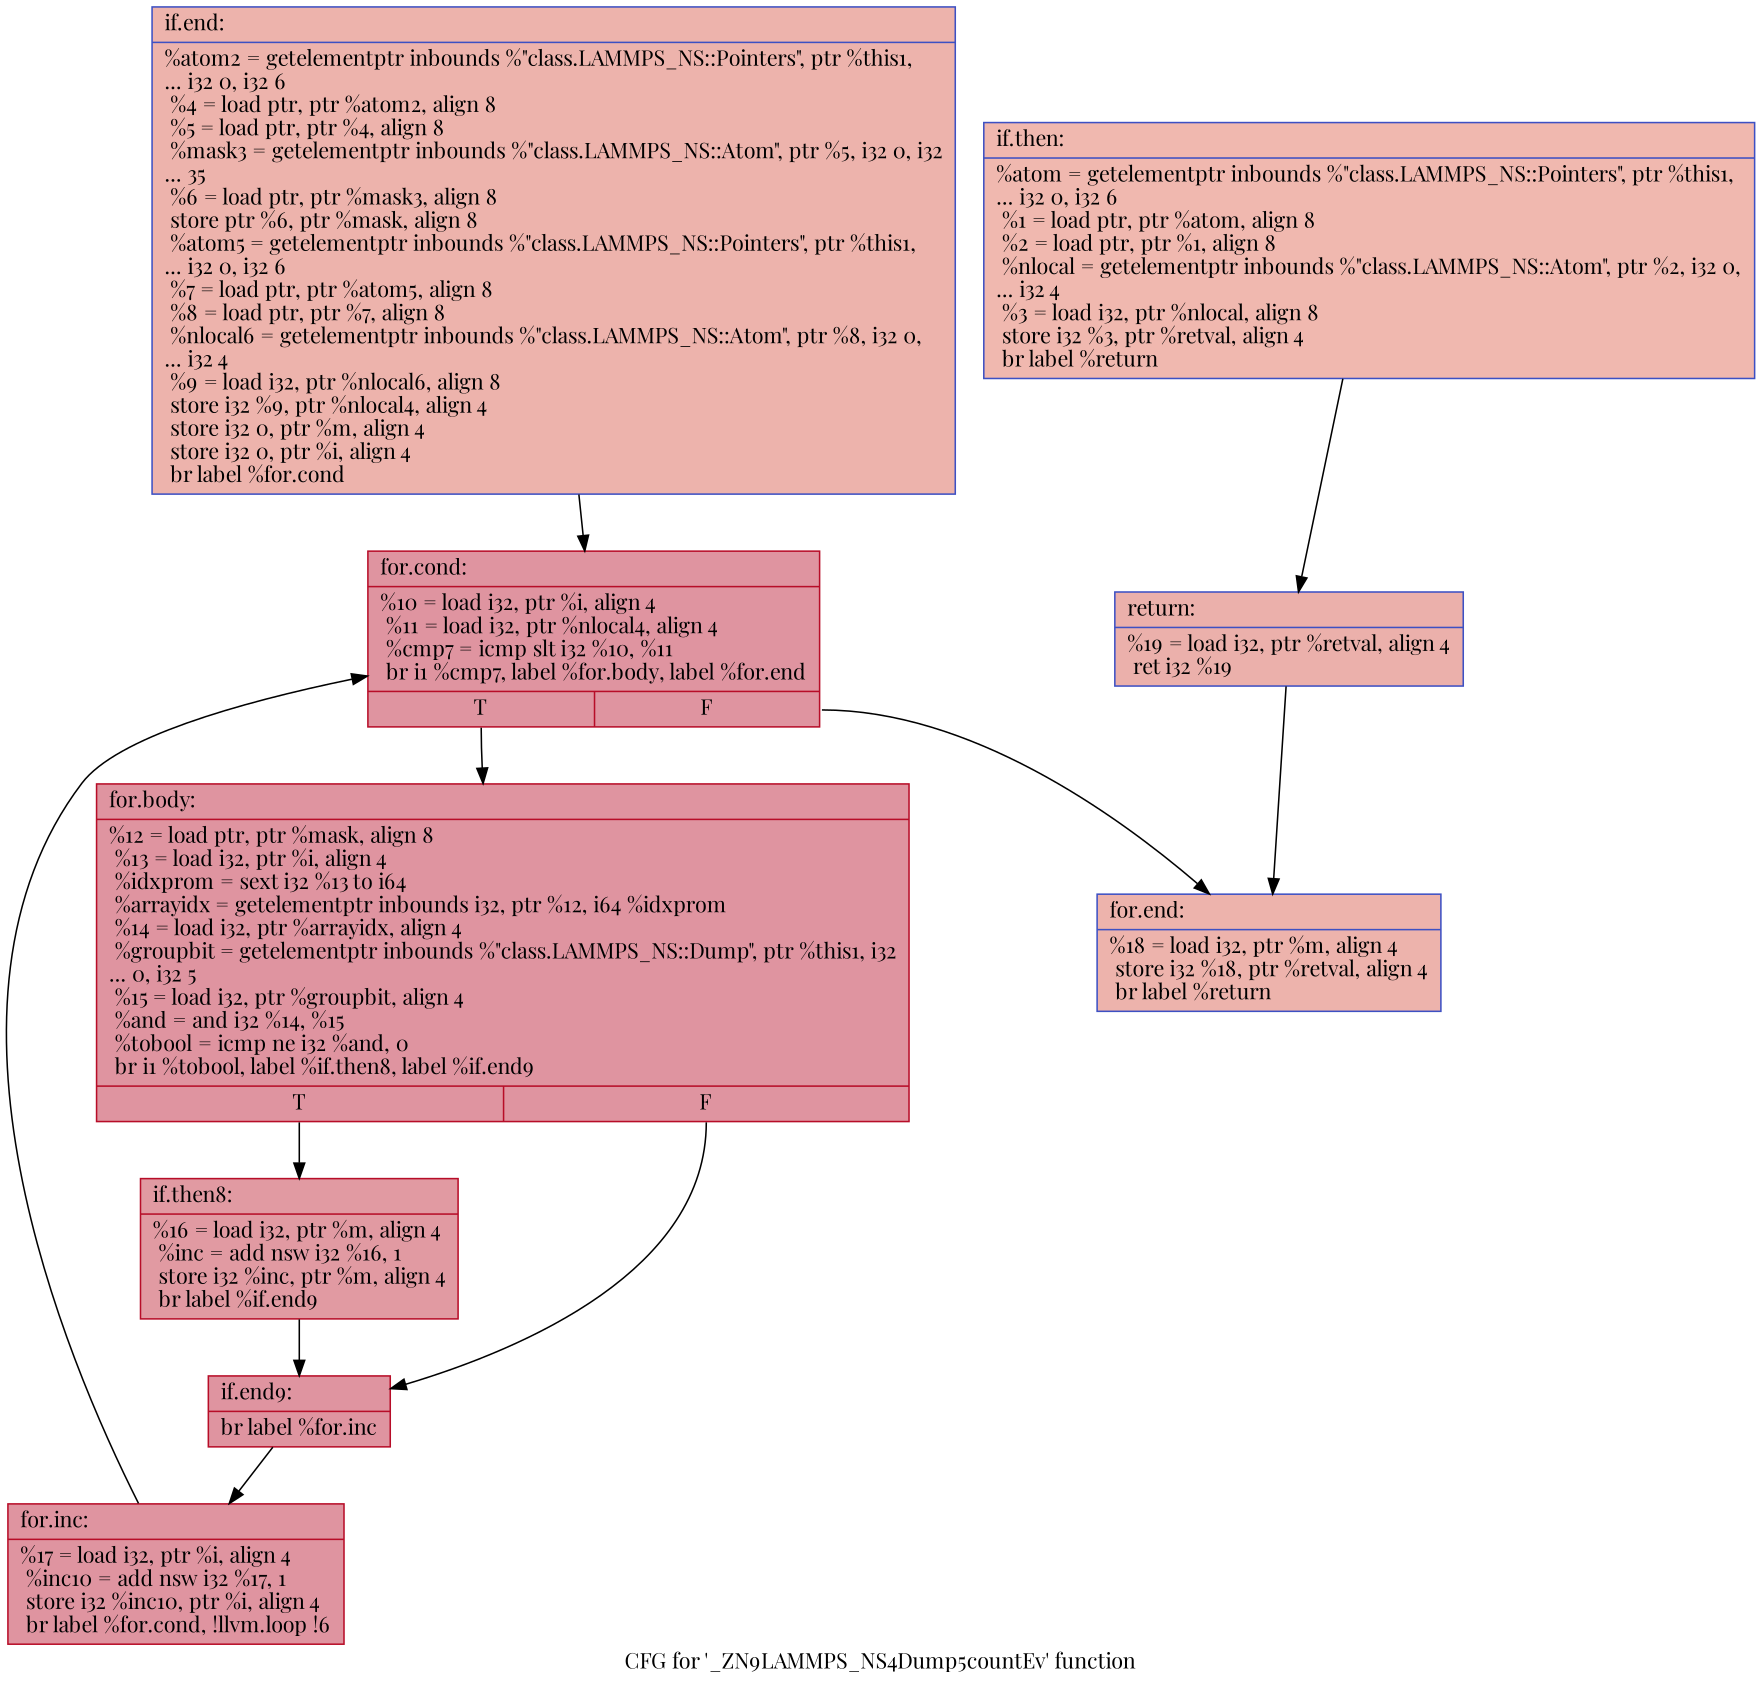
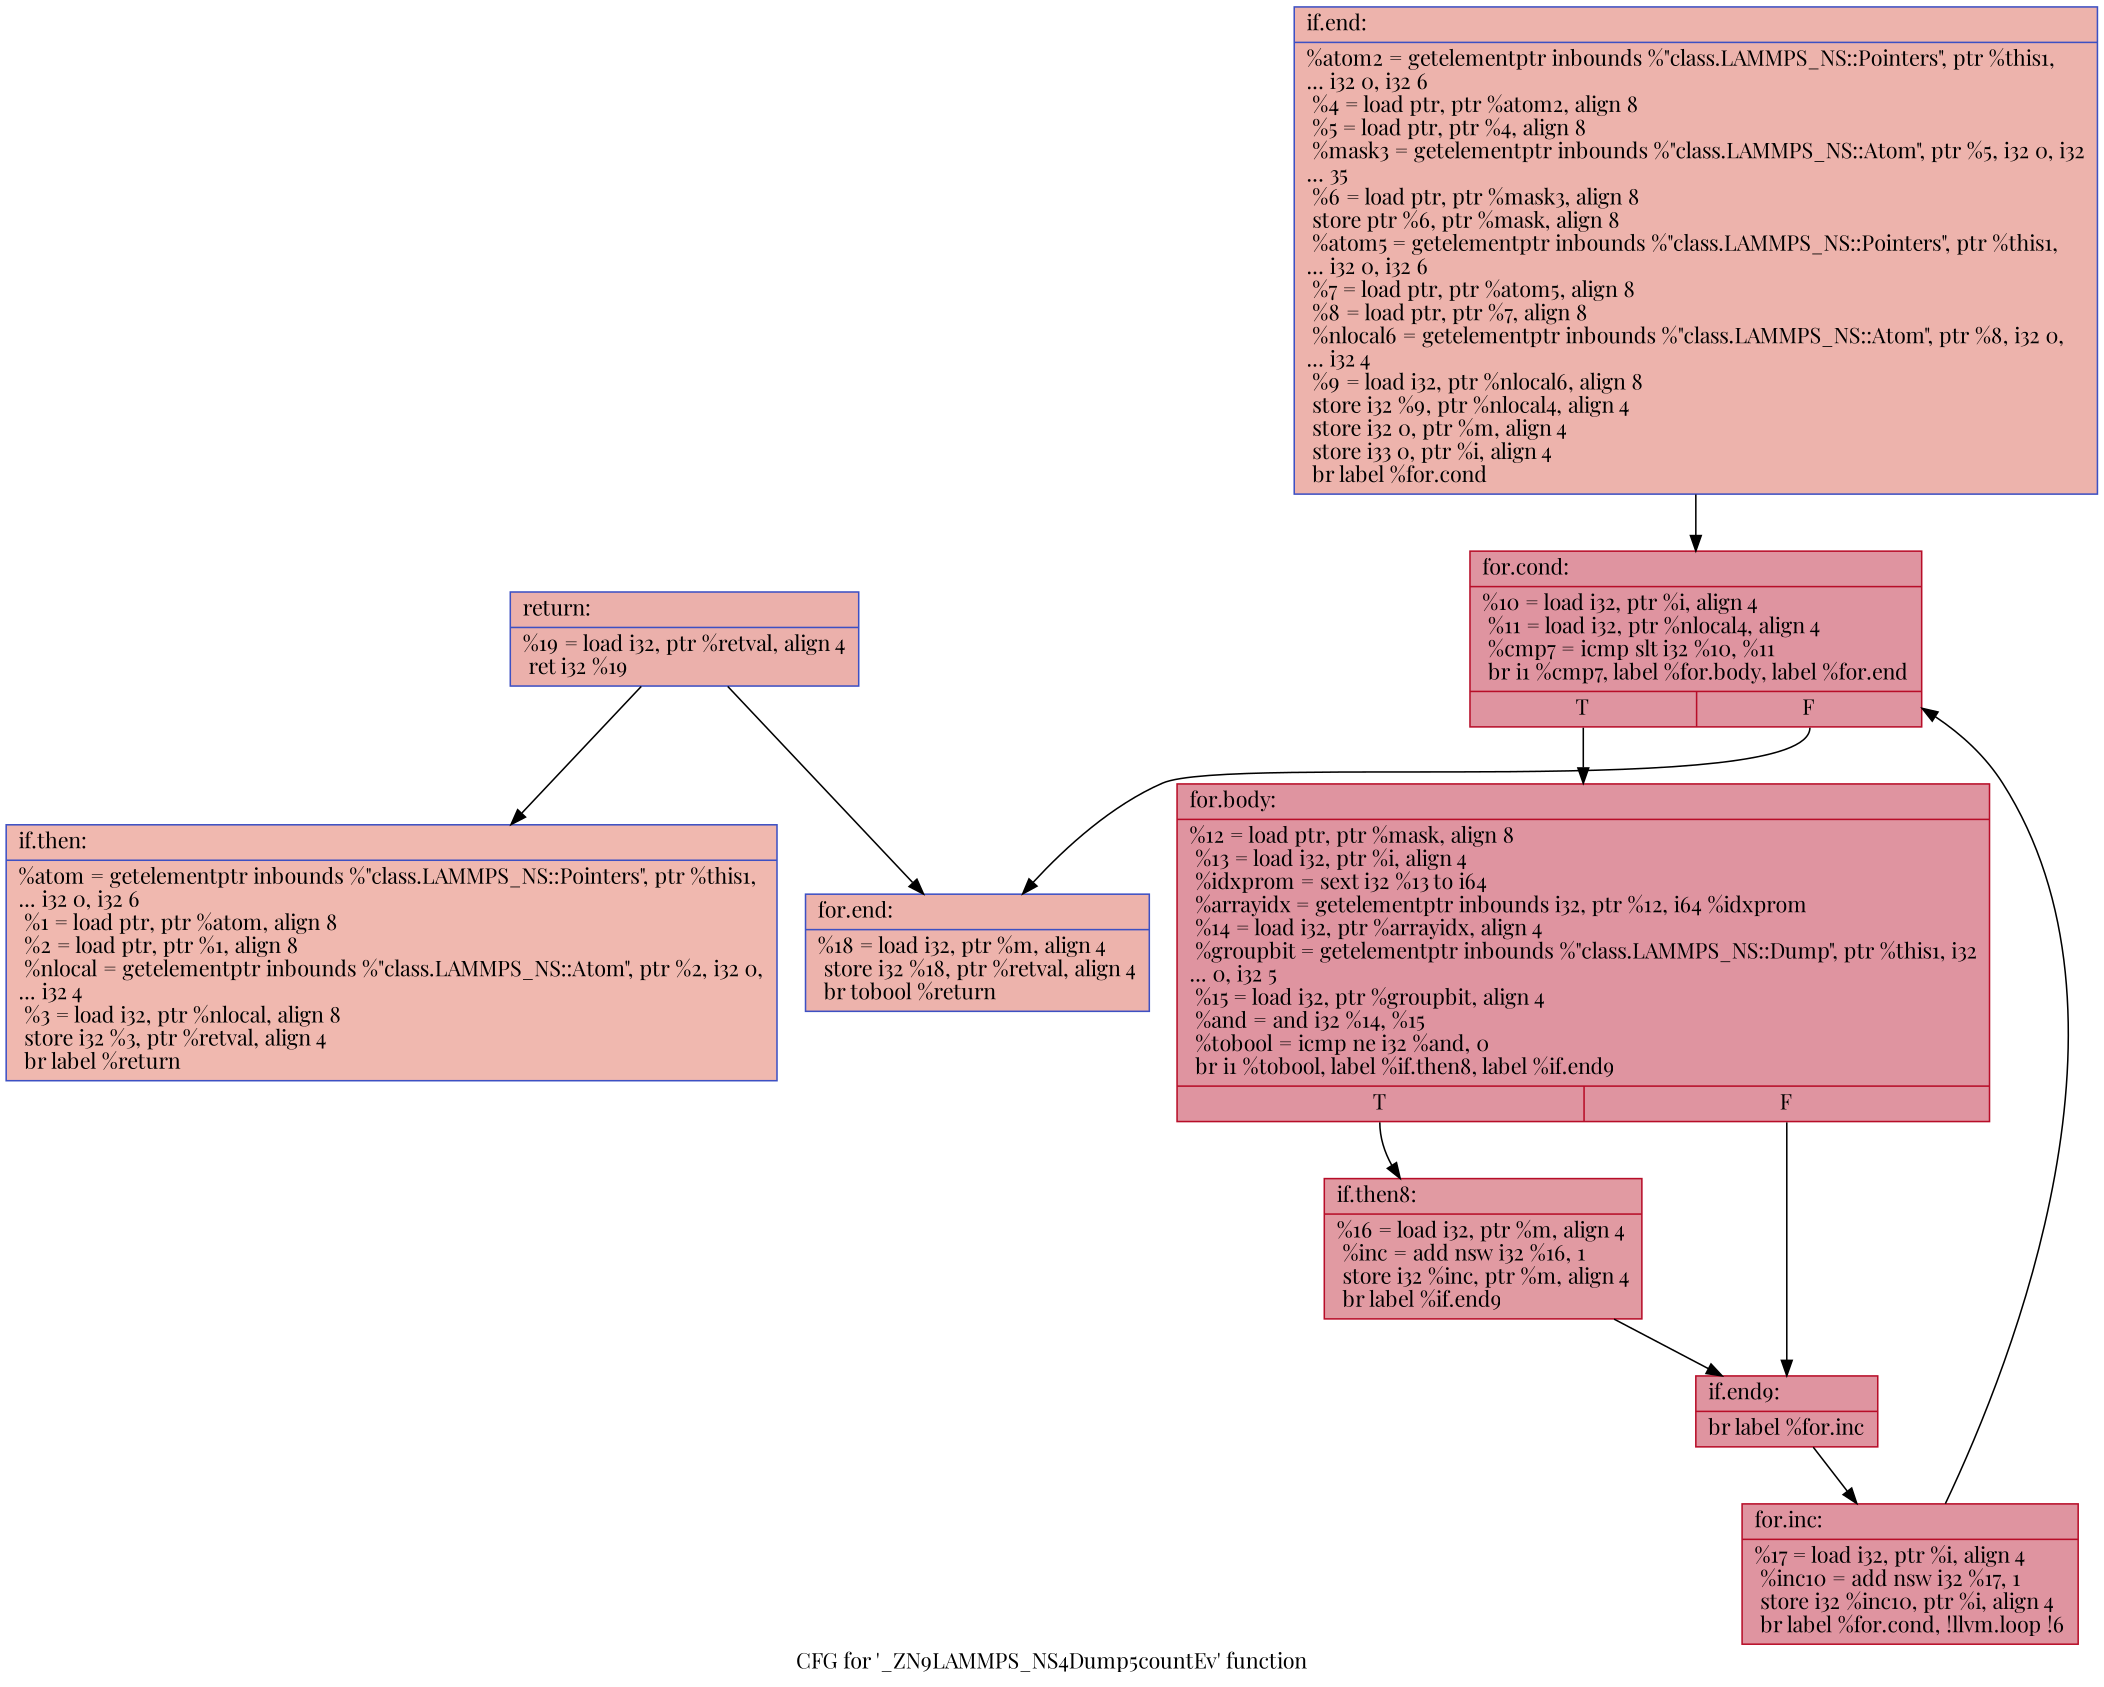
node "if.end:": text "store i32 0, ptr %i, align 4" -> "store i33 0, ptr %i, align 4"
edge "if.then:" -> "return:": reversed
node "for.end:": text "br label %return" -> "br tobool %return"
